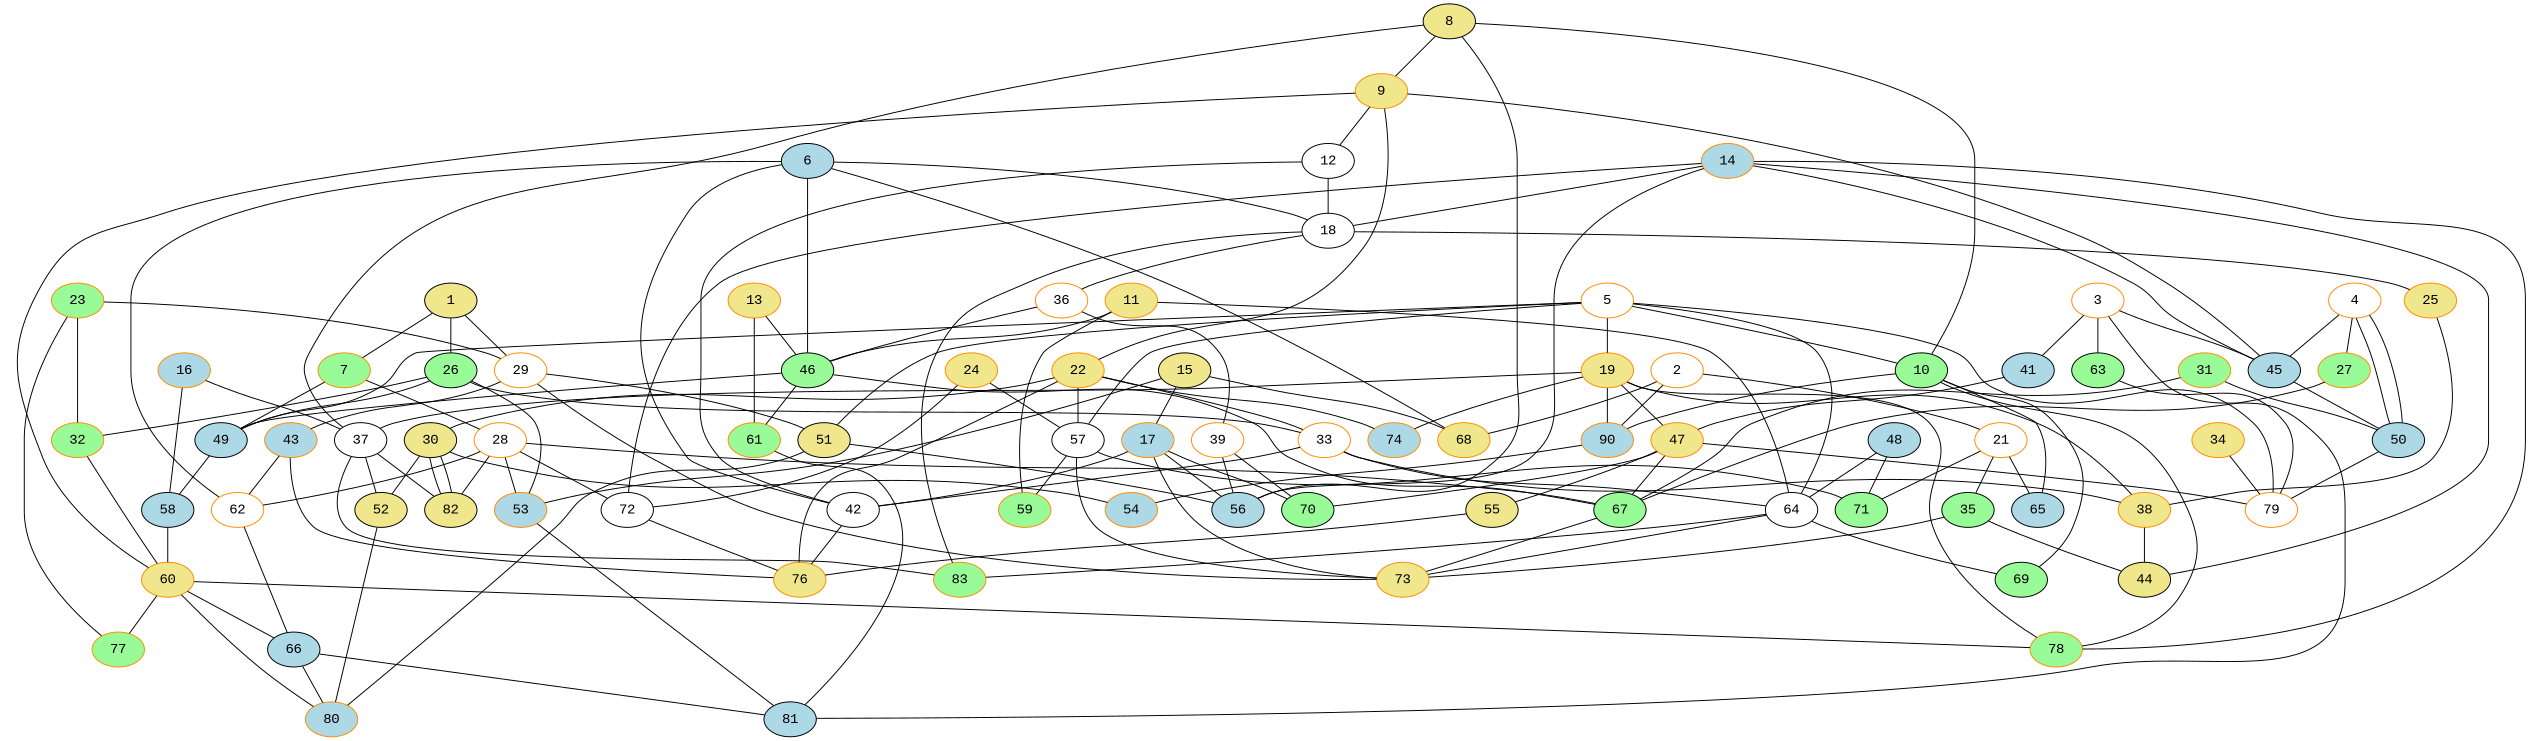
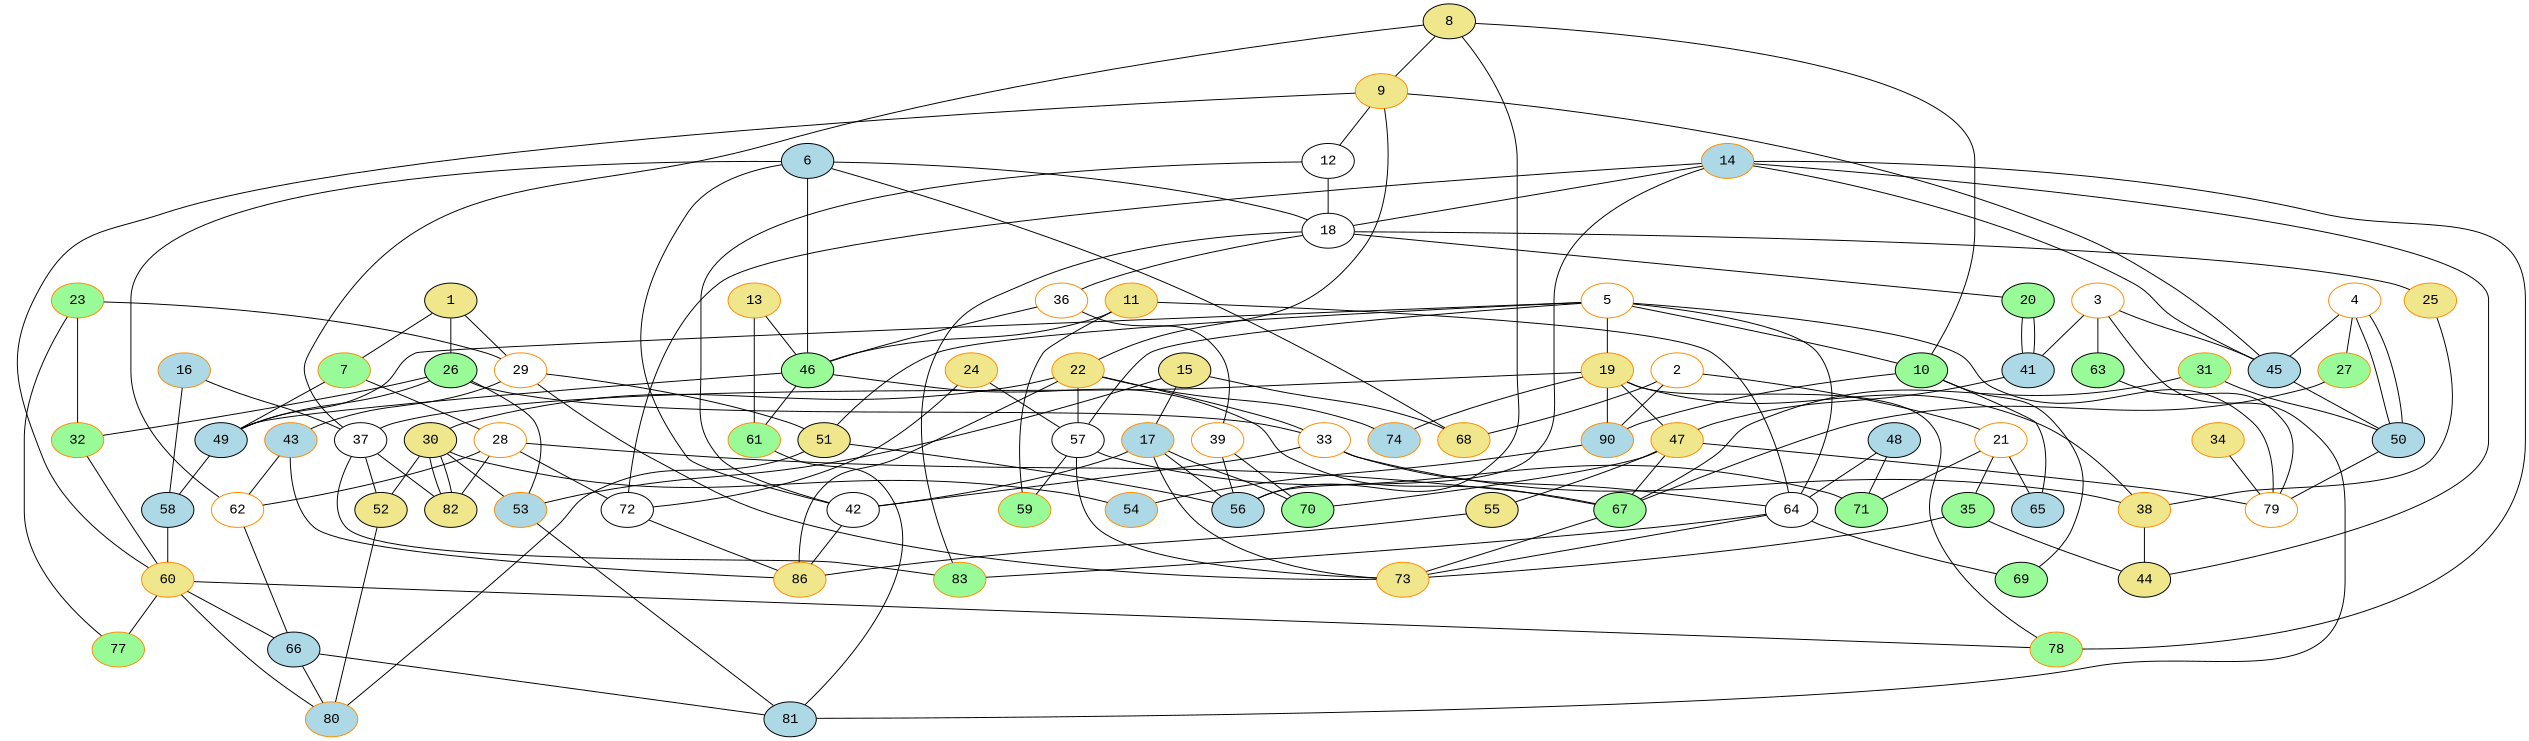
node "20": added
edge "10" -- "78": removed
edge "28" -- "53": now "30" -- "53"
node "76": label "76" -> "86"
